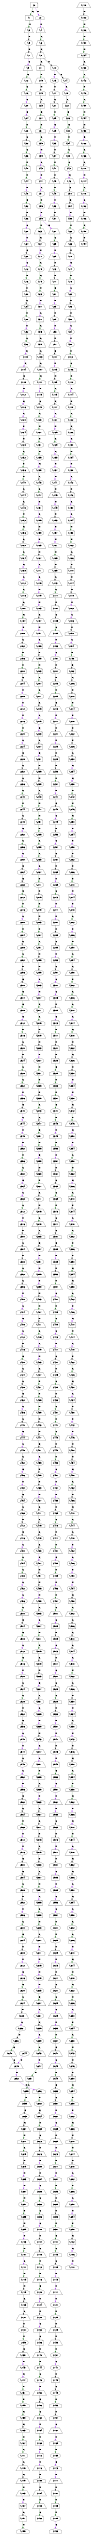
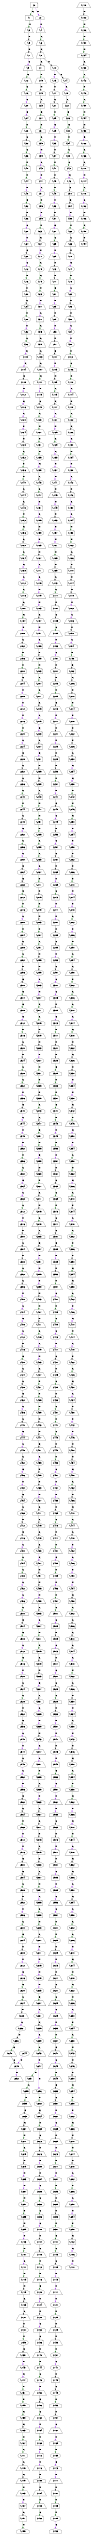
edge "S59" -> "S61": now "S57" -> "S61"
edge "S652" -> "S656": now "S647" -> "S656"
